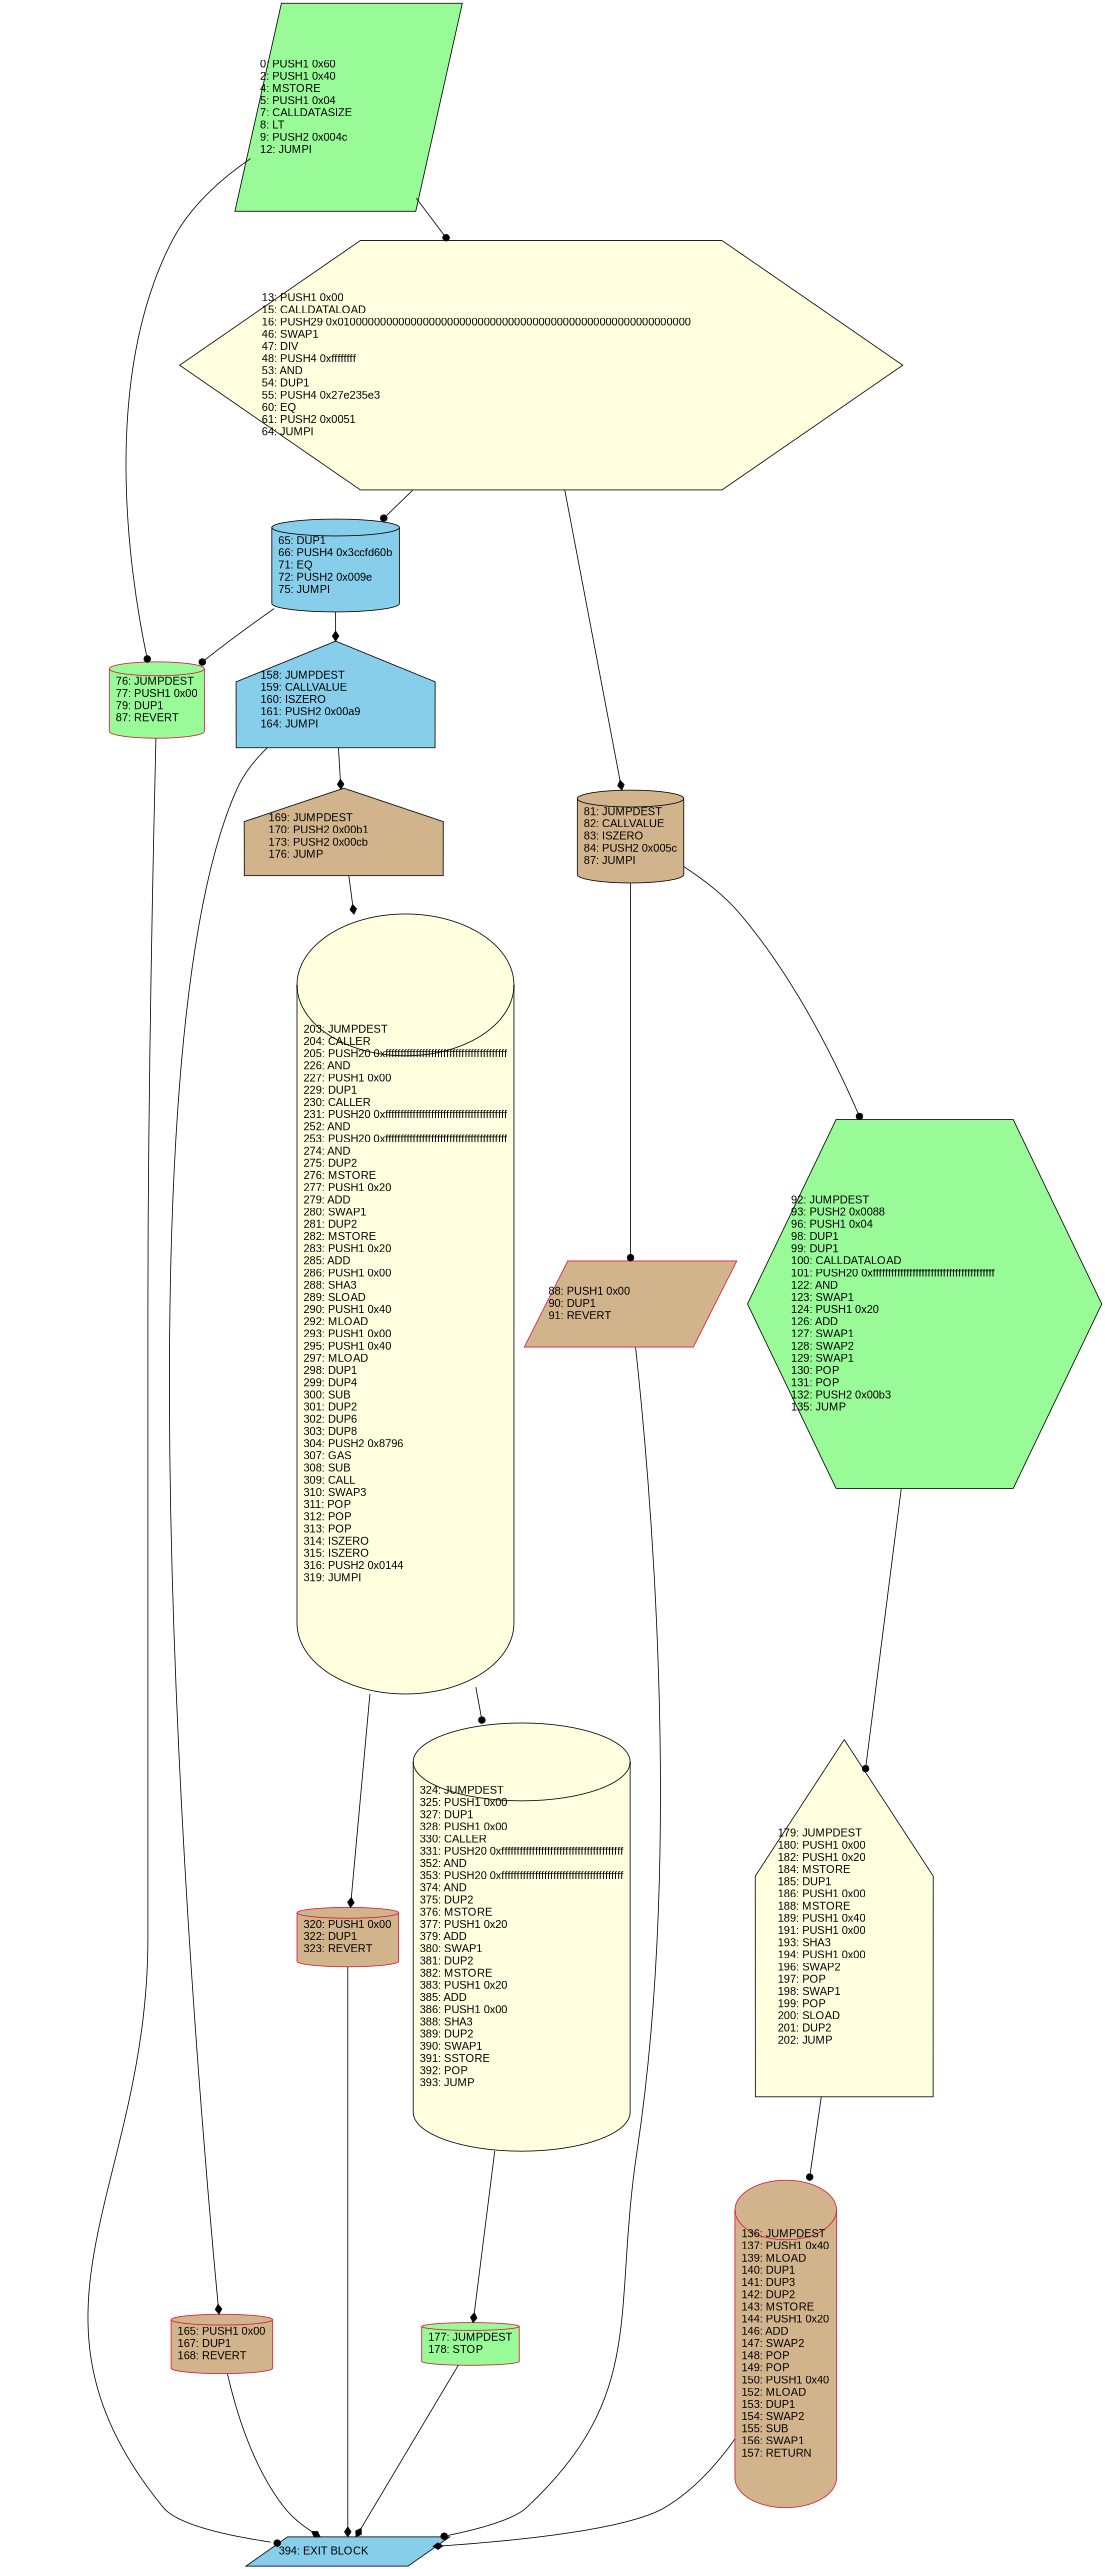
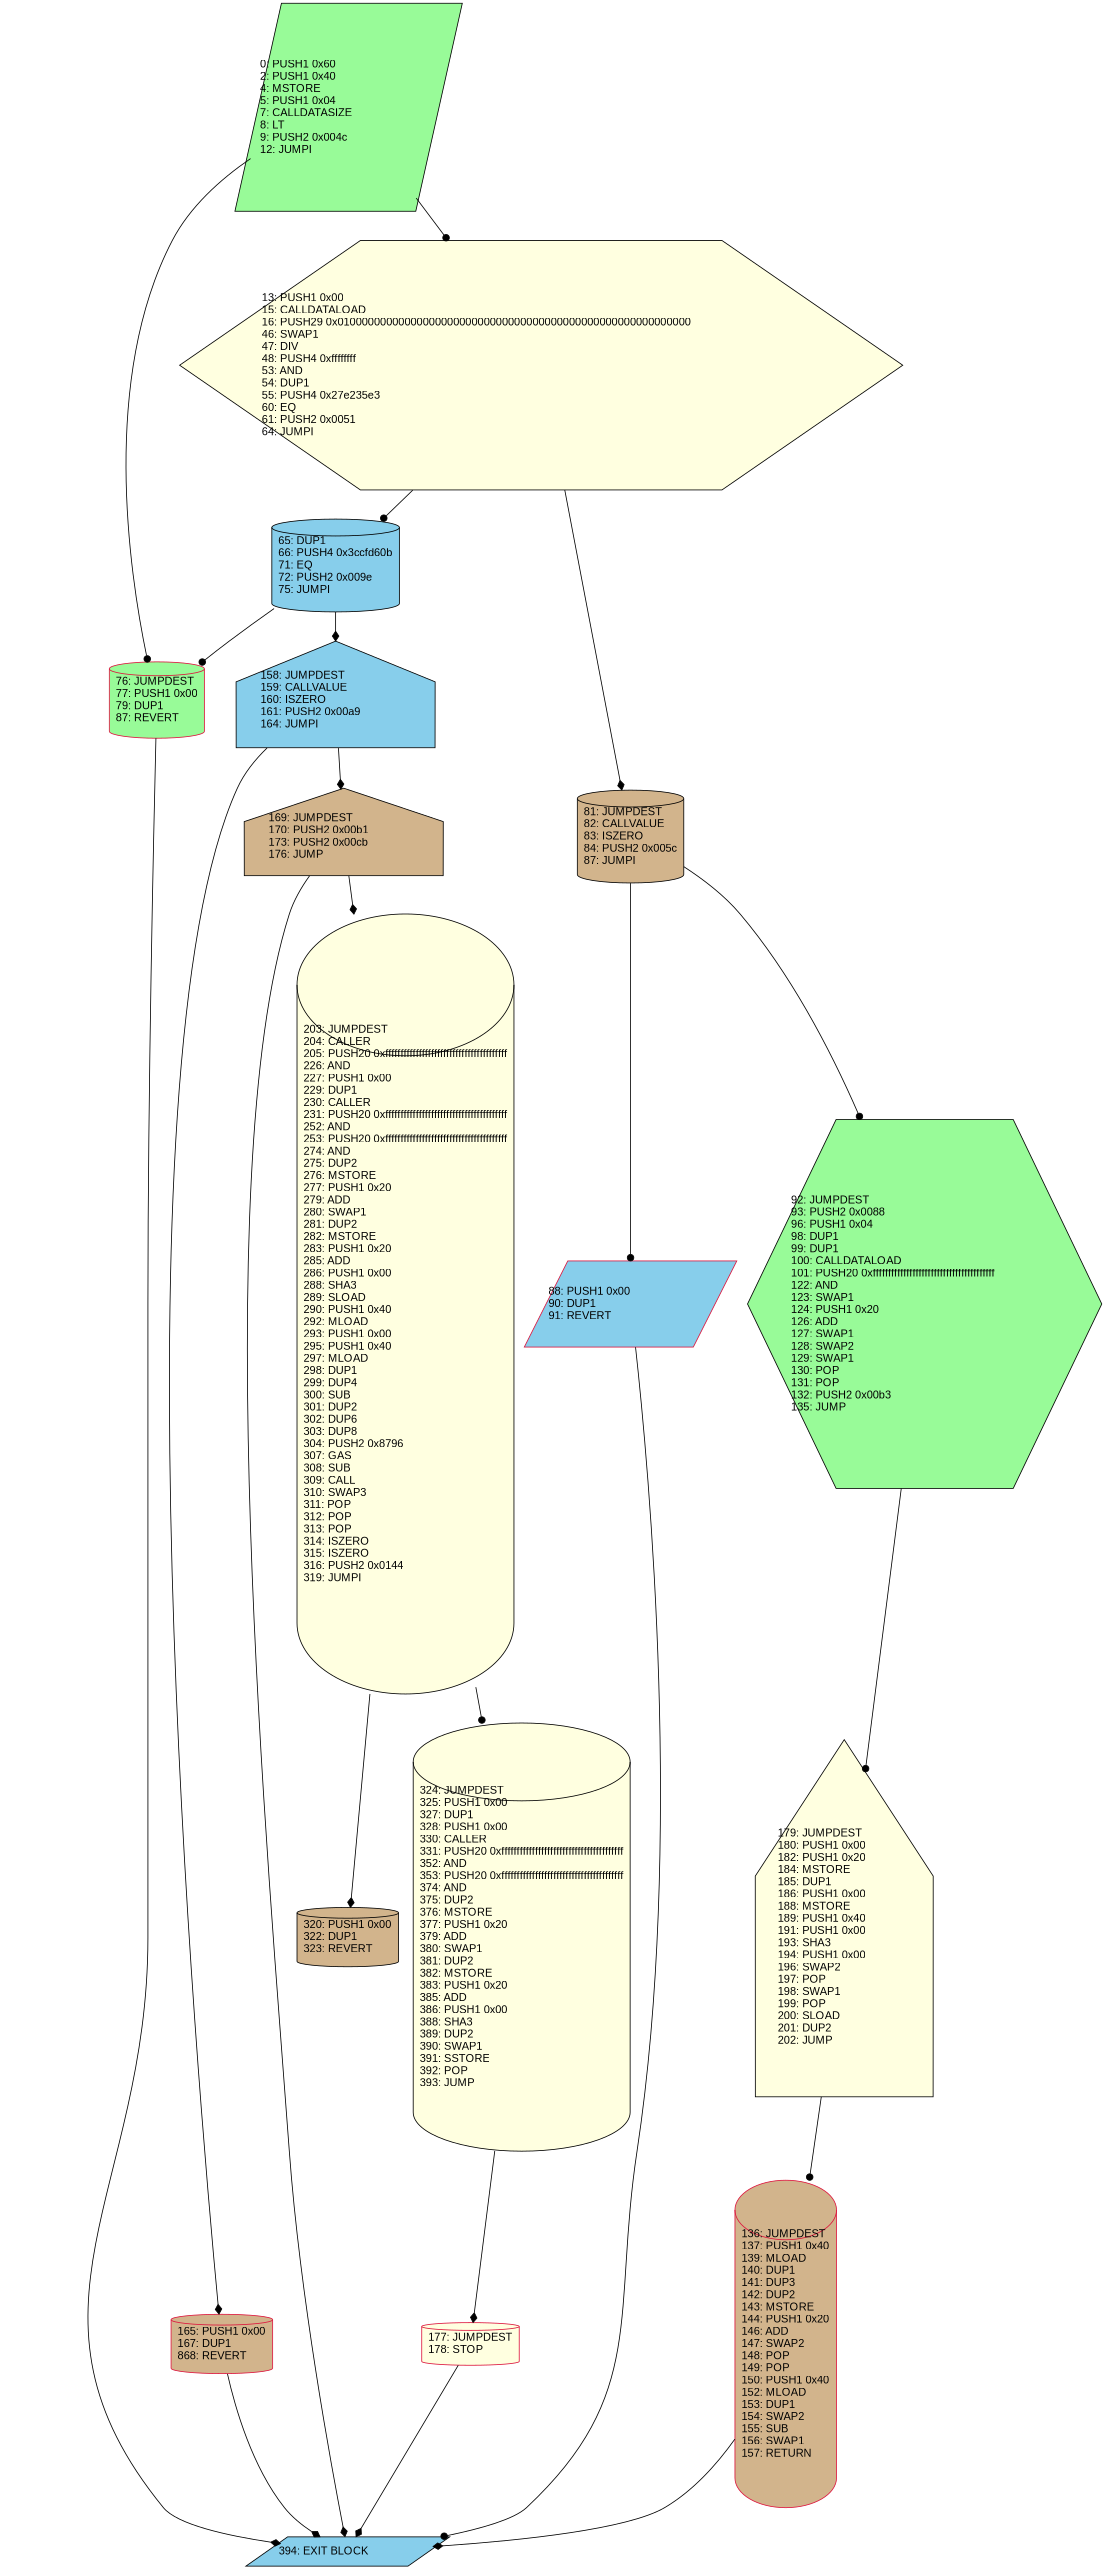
node "88: PUSH1 0x00 90: DUP1 91: REVERT": fillcolor tan -> skyblue
edge "76: JUMPDEST 77: PUSH1 0x00 79: DUP1 87: REVERT" -> "394: EXIT BLOCK": arrowhead dot -> diamond
node "320: PUSH1 0x00 322: DUP1 323: REVERT": color crimson -> black
edge "320: PUSH1 0x00 322: DUP1 323: REVERT" -> "394: EXIT BLOCK": now "169: JUMPDEST 170: PUSH2 0x00b1 173: PUSH2 0x00cb 176: JUMP" -> "394: EXIT BLOCK"
node "165: PUSH1 0x00 167: DUP1 168: REVERT": label "165: PUSH1 0x00 167: DUP1 168: REVERT" -> "165: PUSH1 0x00 167: DUP1 868: REVERT"
node "177: JUMPDEST 178: STOP": fillcolor palegreen -> lightyellow
